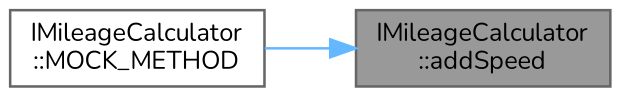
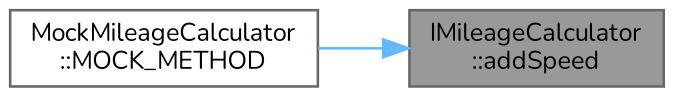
node "IMileageCalculator ::MOCK_METHOD": label "IMileageCalculator ::MOCK_METHOD" -> "MockMileageCalculator ::MOCK_METHOD"
